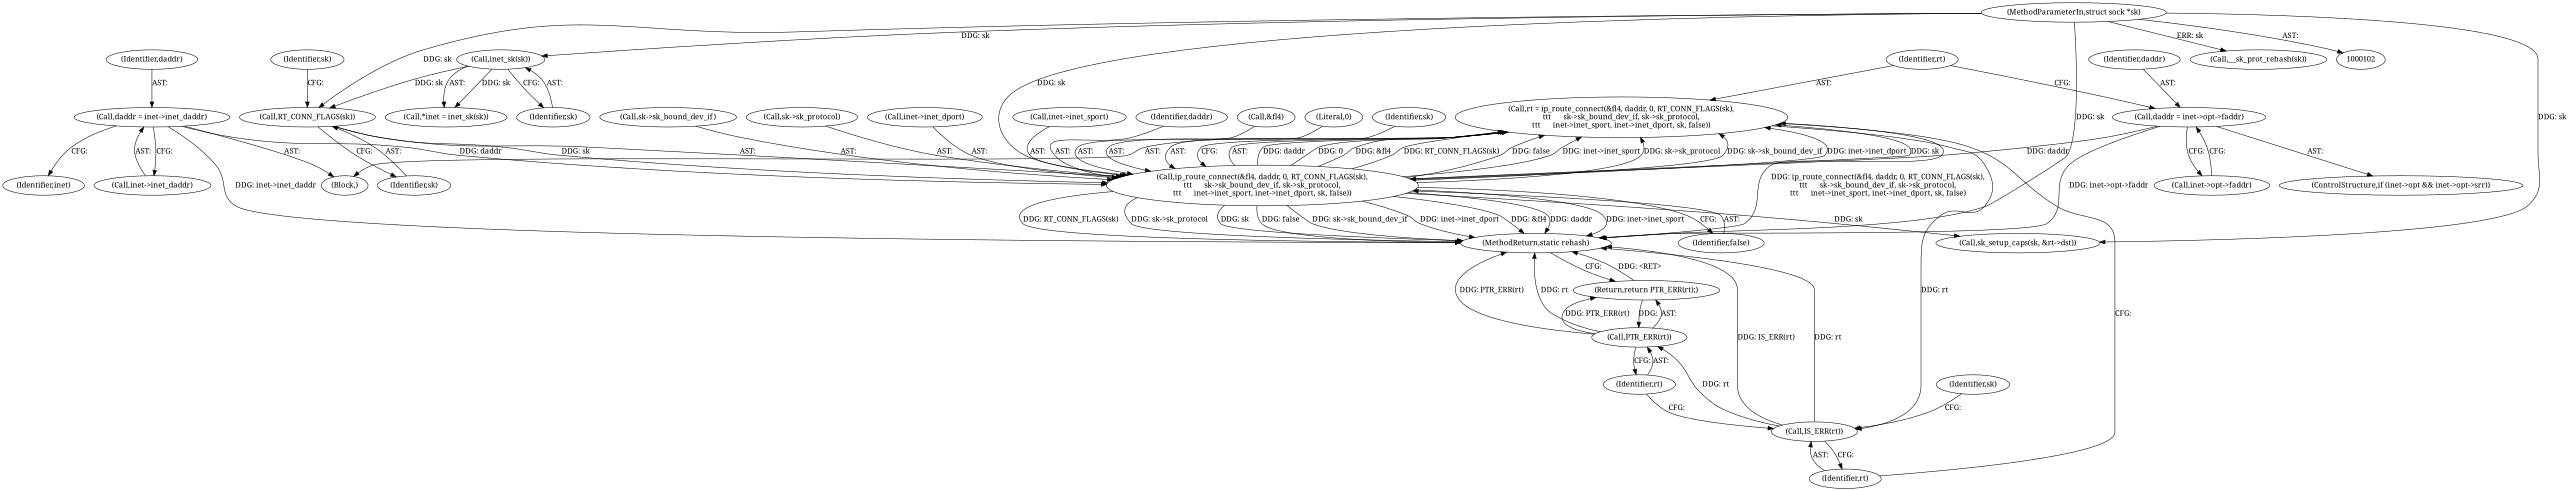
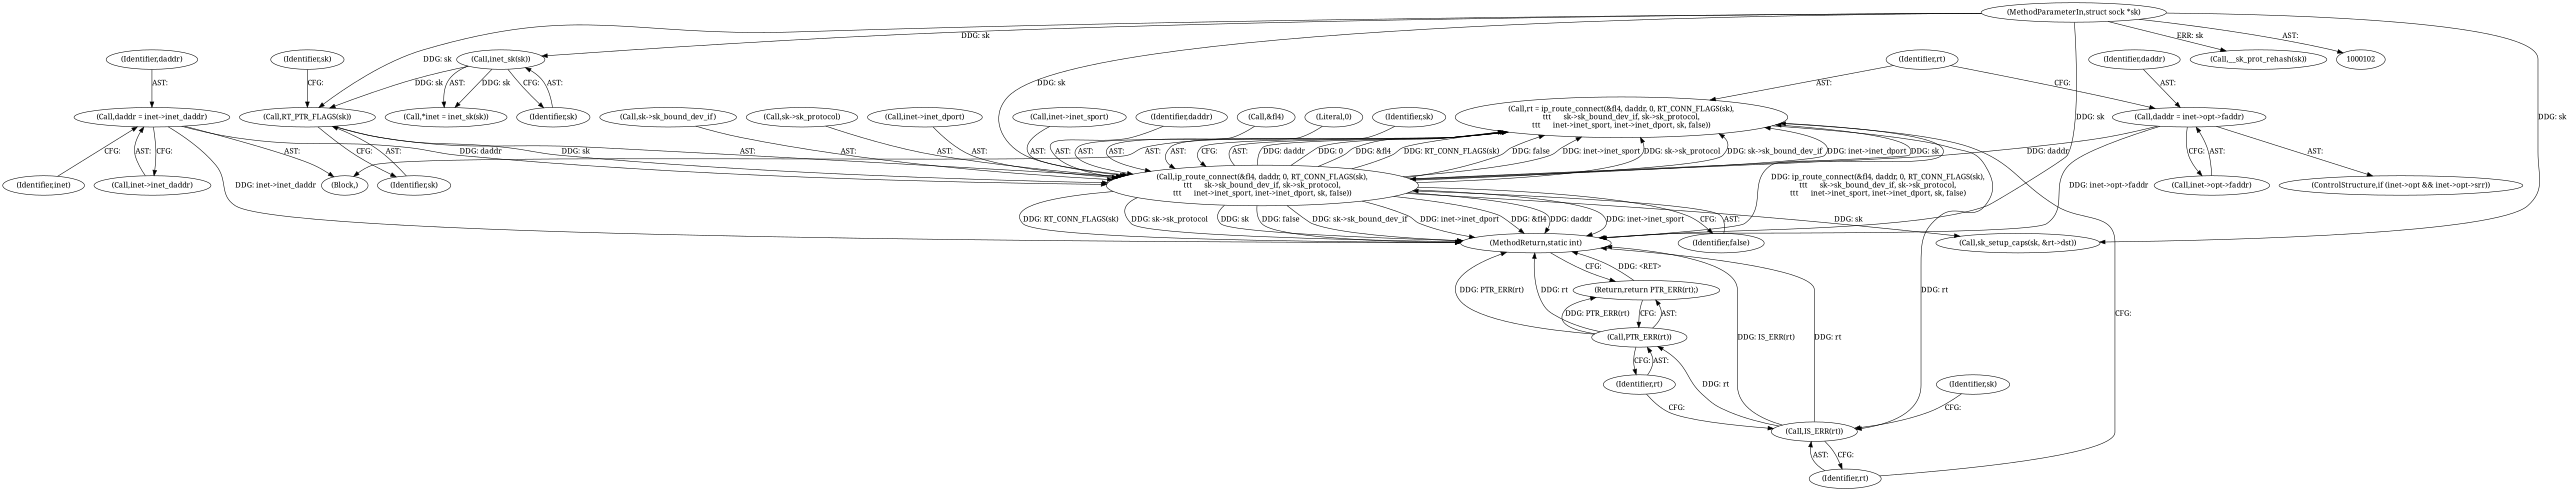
node "(Call,RT_CONN_FLAGS(sk))": label "(Call,RT_CONN_FLAGS(sk))" -> "(Call,RT_PTR_FLAGS(sk))"
edge "(Call,daddr = inet->inet_daddr)" -> "(Identifier,inet)": reversed
edge "(Call,inet->opt->faddr)" -> "(Call,daddr = inet->opt->faddr)": label "CFG: " -> "AST: "
node "(MethodReturn,static rehash)": label "(MethodReturn,static rehash)" -> "(MethodReturn,static int)"
edge "(Return,return PTR_ERR(rt);)" -> "(Call,PTR_ERR(rt))": label "DDG: " -> "CFG: "
